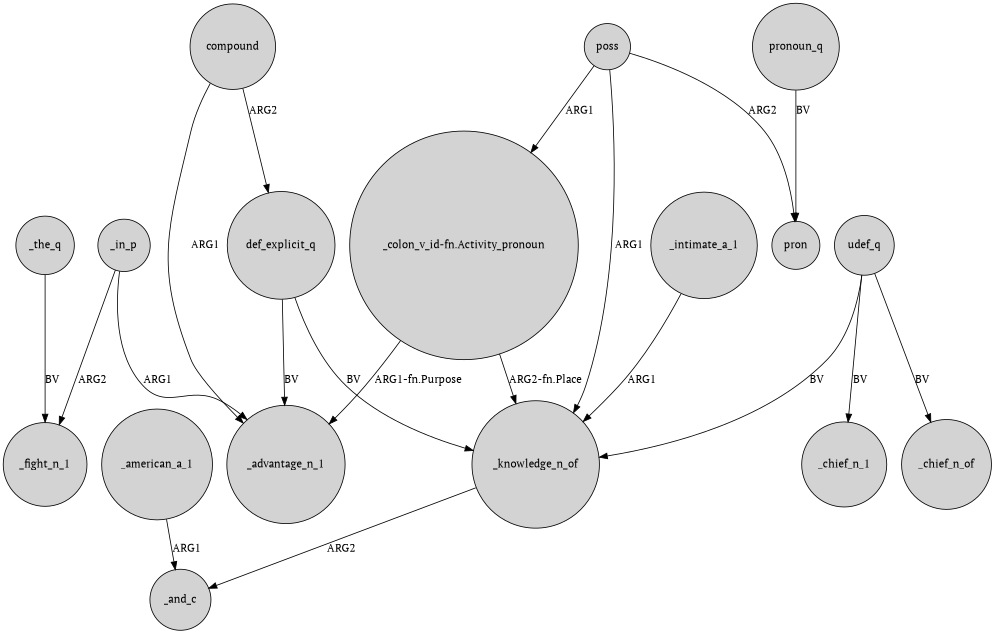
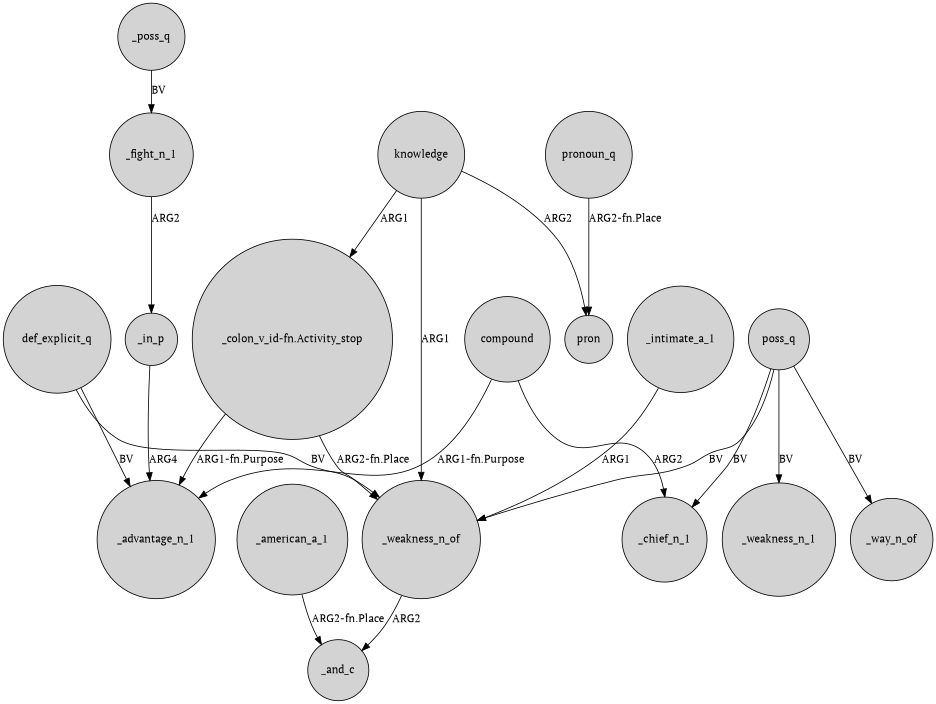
node "poss": label "poss" -> "knowledge"
edge "pronoun_q" -> "pron": label "BV" -> "ARG2-fn.Place"
edge "compound" -> "def_explicit_q": now "compound" -> "_chief_n_1"
node "_the_q": label "_the_q" -> "_poss_q"
edge "compound" -> "_advantage_n_1": label "ARG1" -> "ARG1-fn.Purpose"
node "_colon_v_id-fn.Activity_pronoun": label "_colon_v_id-fn.Activity_pronoun" -> "_colon_v_id-fn.Activity_stop"
node "udef_q": label "udef_q" -> "poss_q"
edge "_in_p" -> "_fight_n_1": reversed
edge "_in_p" -> "_advantage_n_1": label "ARG1" -> "ARG4"
node "_knowledge_n_of": label "_knowledge_n_of" -> "_weakness_n_of"
node "_chief_n_of": label "_chief_n_of" -> "_way_n_of"
node "_weakness_n_1": added
edge "_american_a_1" -> "_and_c": label "ARG1" -> "ARG2-fn.Place"
